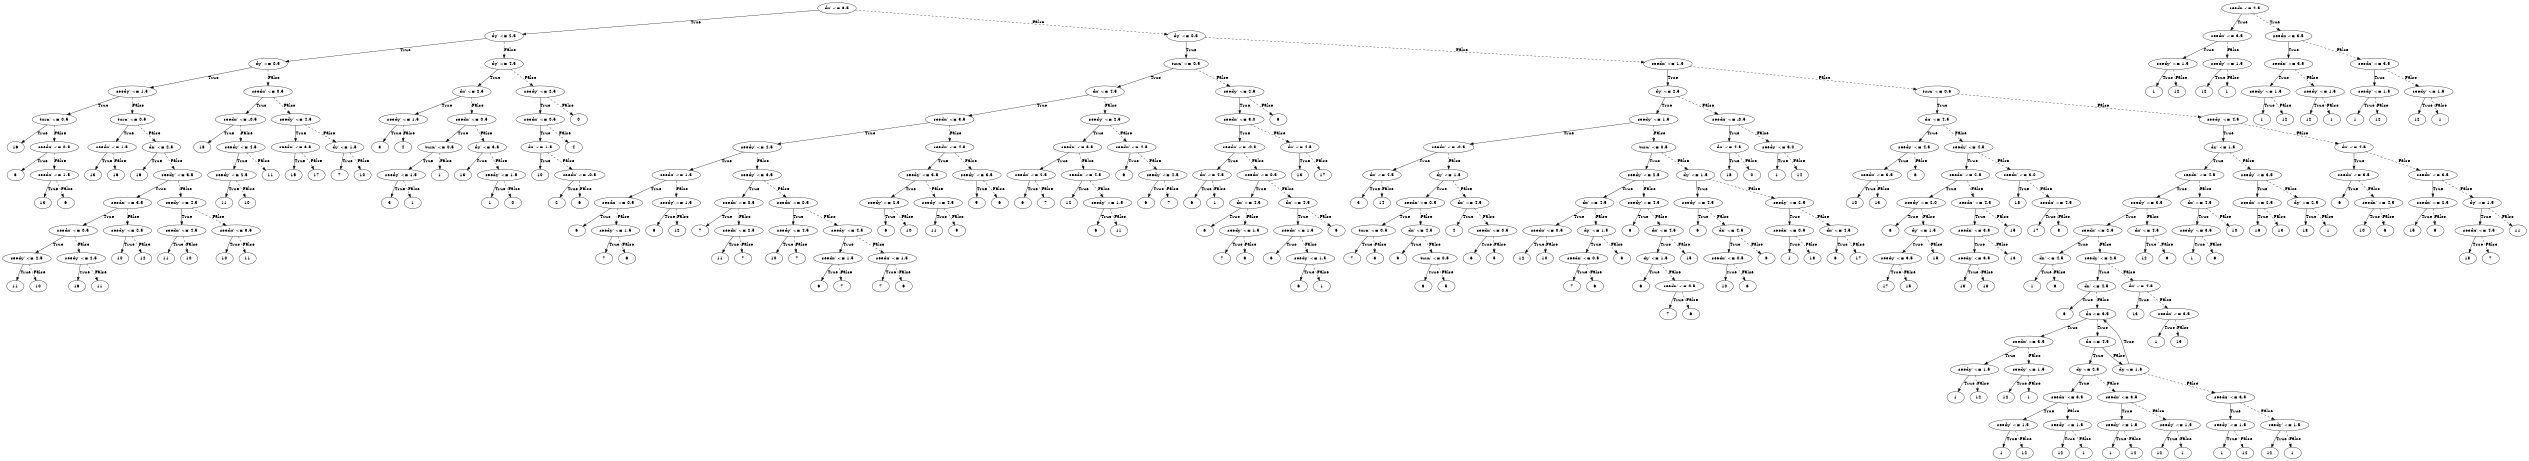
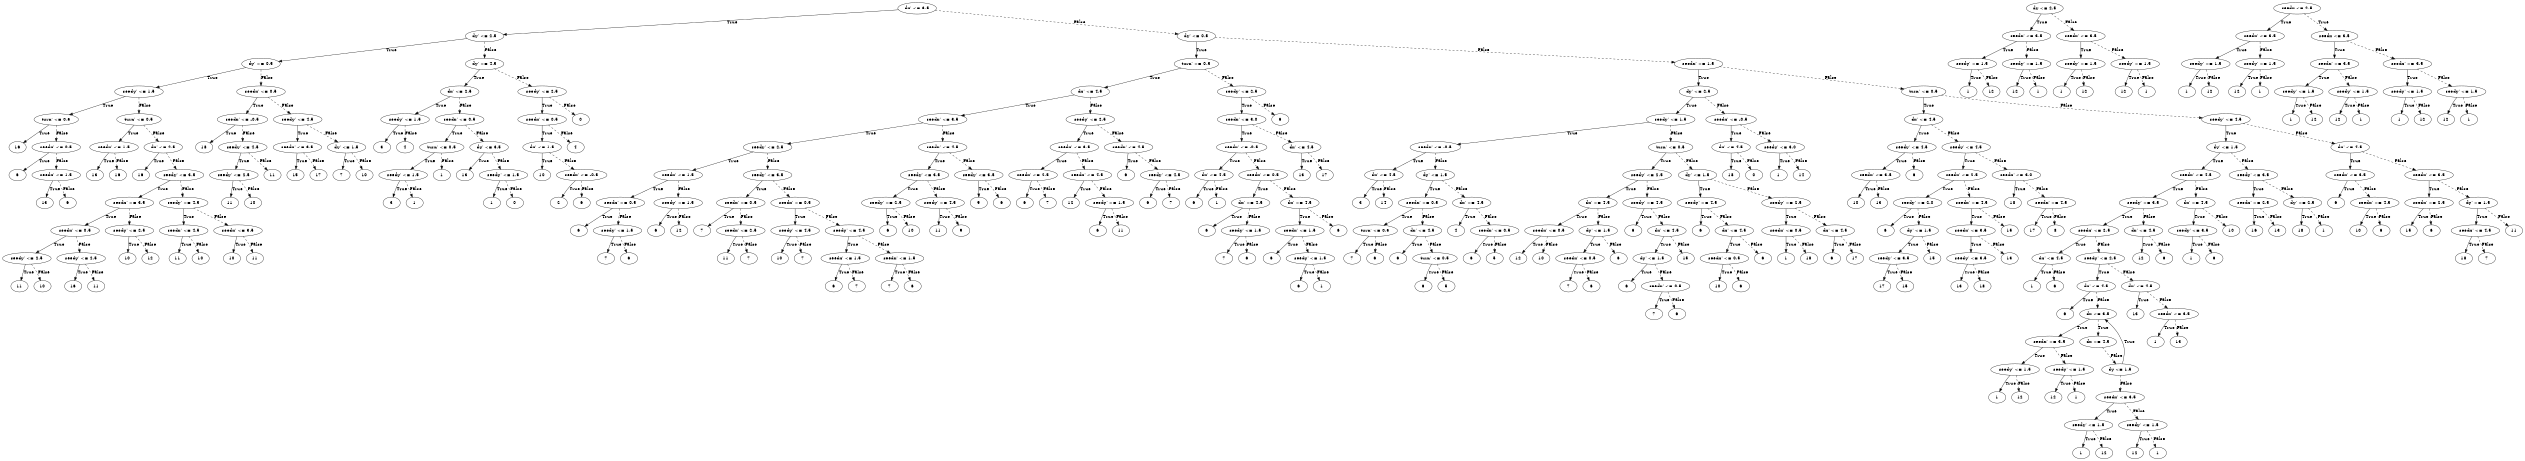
edge "dx <= 4.5" -> "dy <= 2.5": removed, label "True"
edge "dx <= 4.5" -> "dy <= 1.5": style solid -> dashed
